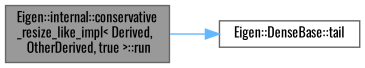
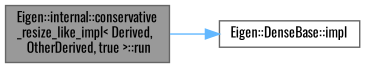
node "Eigen::DenseBase::tail": label "Eigen::DenseBase::tail" -> "Eigen::DenseBase::impl"
